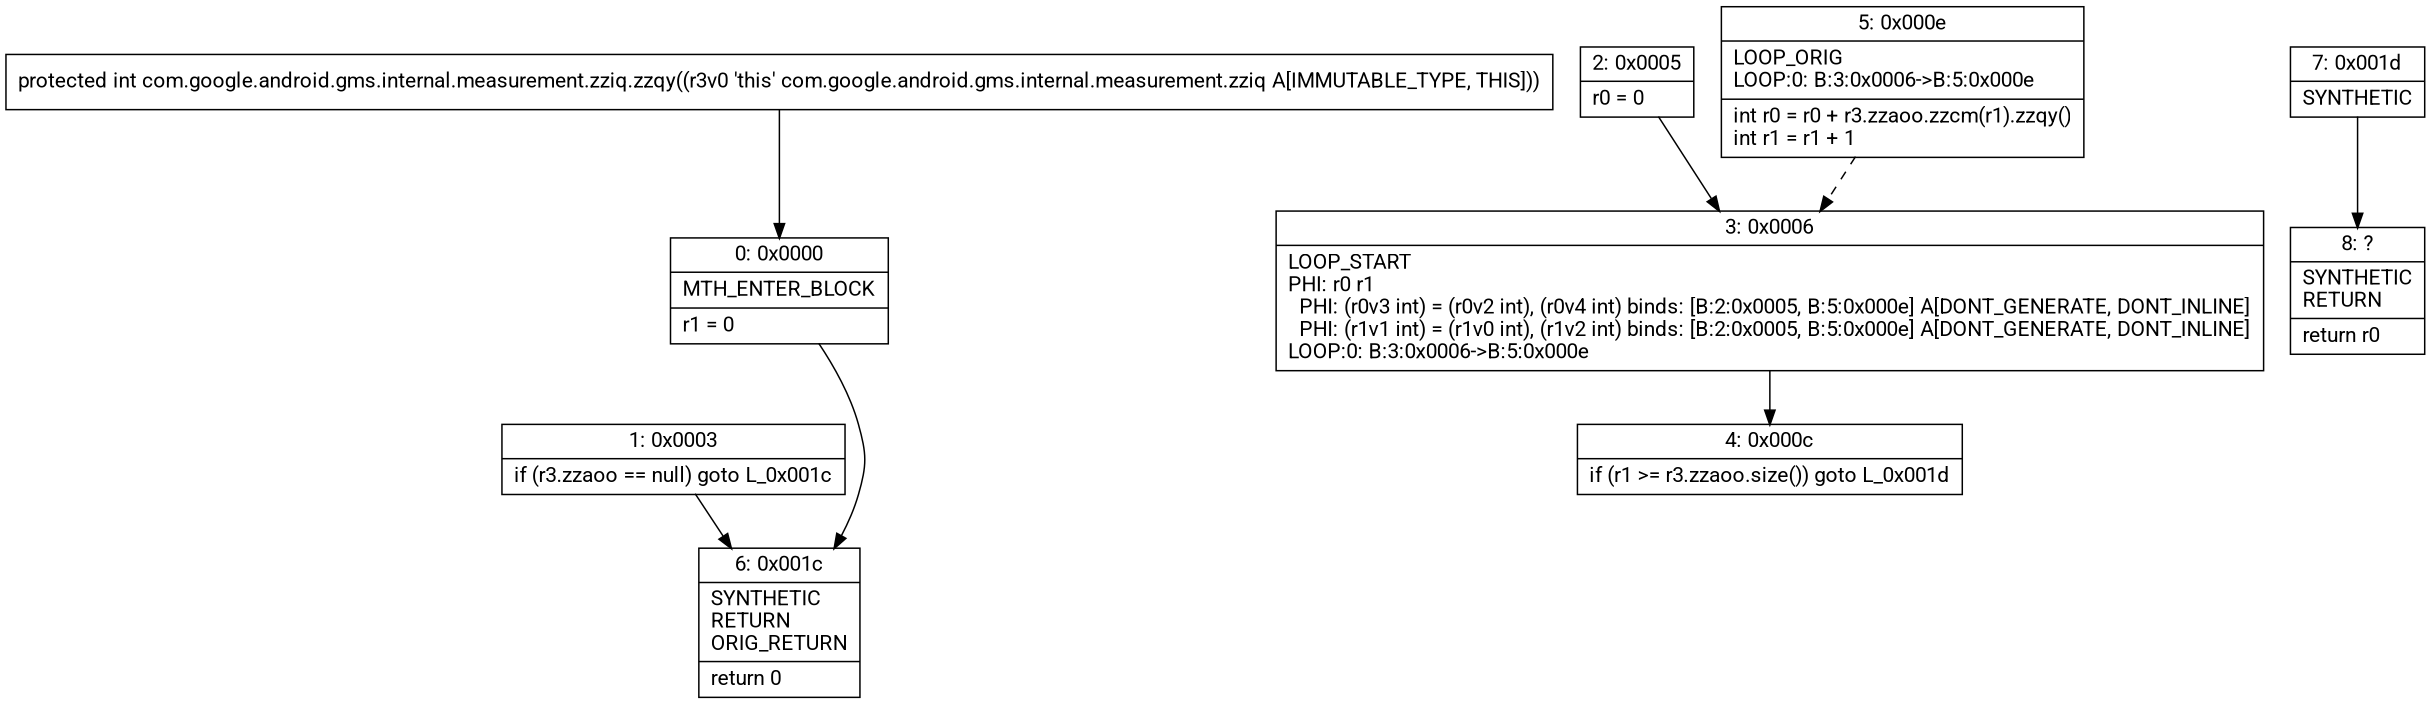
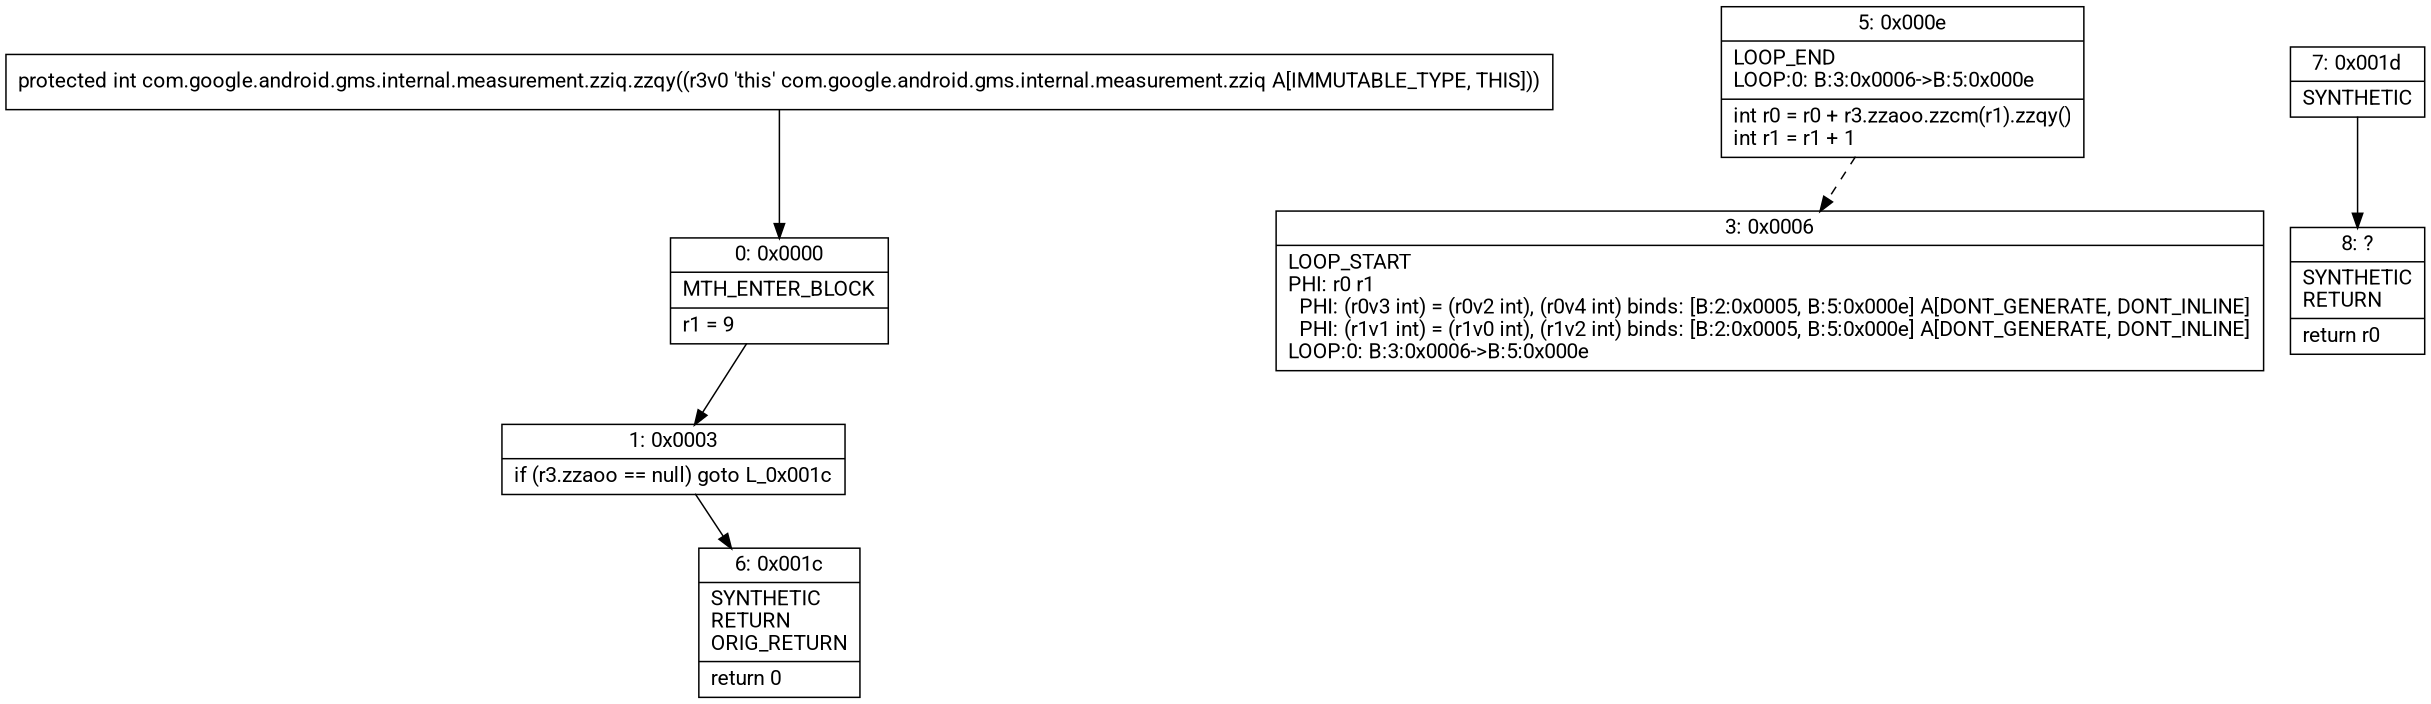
node "5: 0x000e": text "LOOP_ORIG" -> "LOOP_END"
node "2: 0x0005": removed
node "0: 0x0000": text "r1 = 0" -> "r1 = 9"
edge "0: 0x0000" -> "6: 0x001c": now "0: 0x0000" -> "1: 0x0003"
node "4: 0x000c": removed
